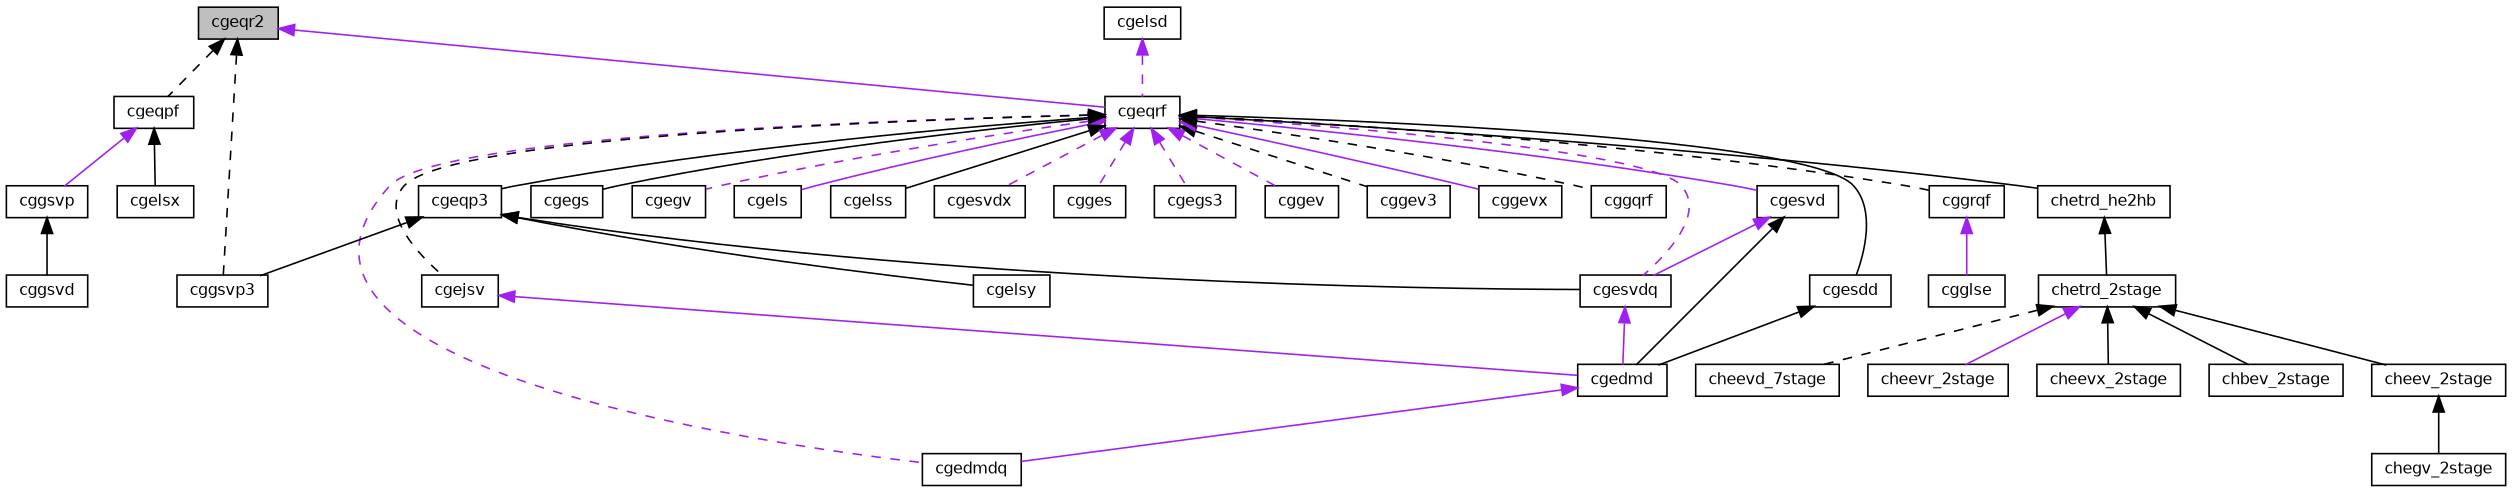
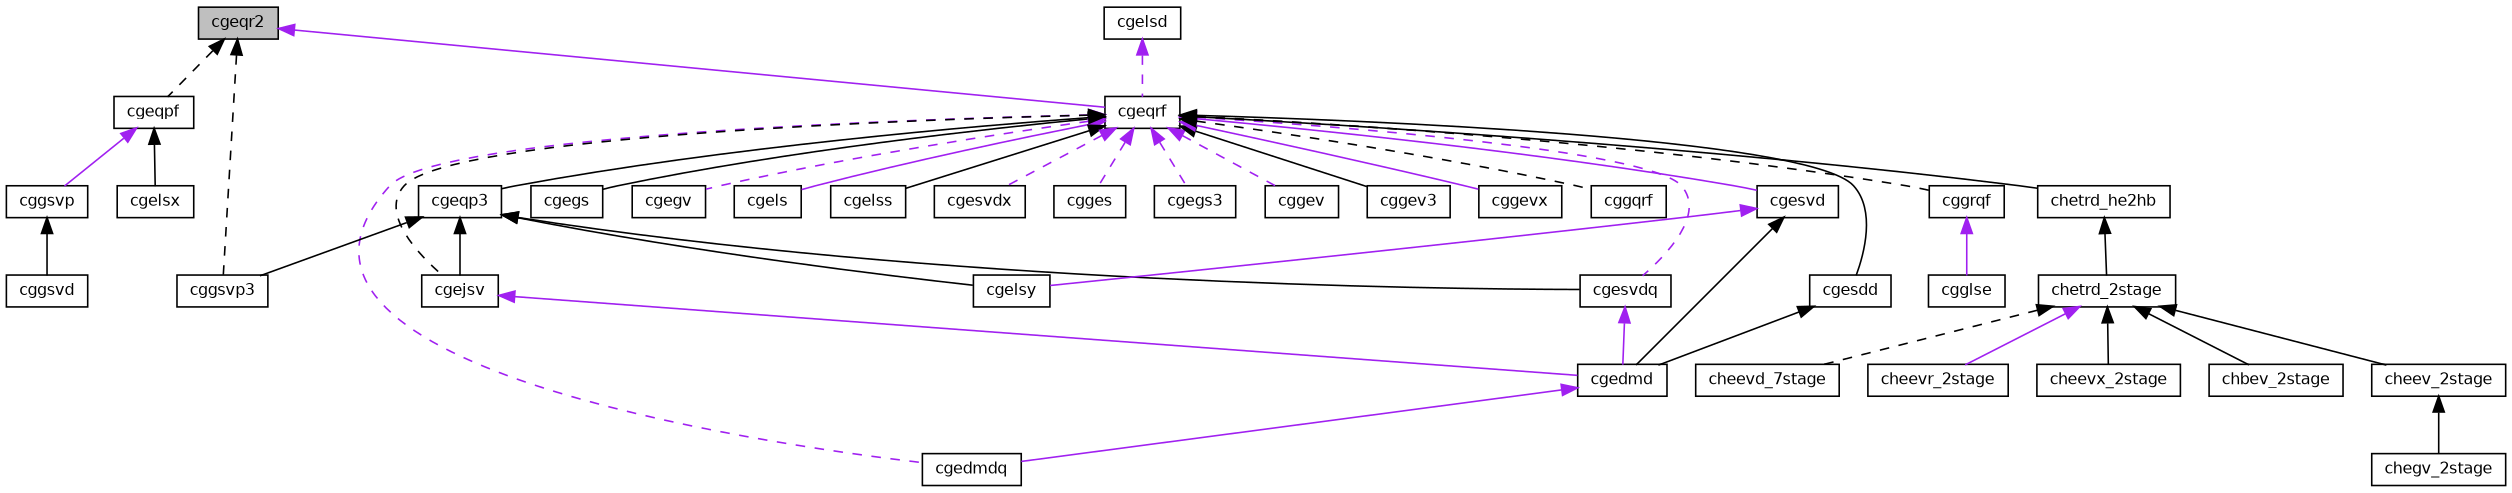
edge "cggev3" -> "cgeqrf": style dashed -> solid
edge "cgesvdq" -> "cgesvd": now "cgelsy" -> "cgesvd"
edge "cgejsv" -> "cgeqp3": added
